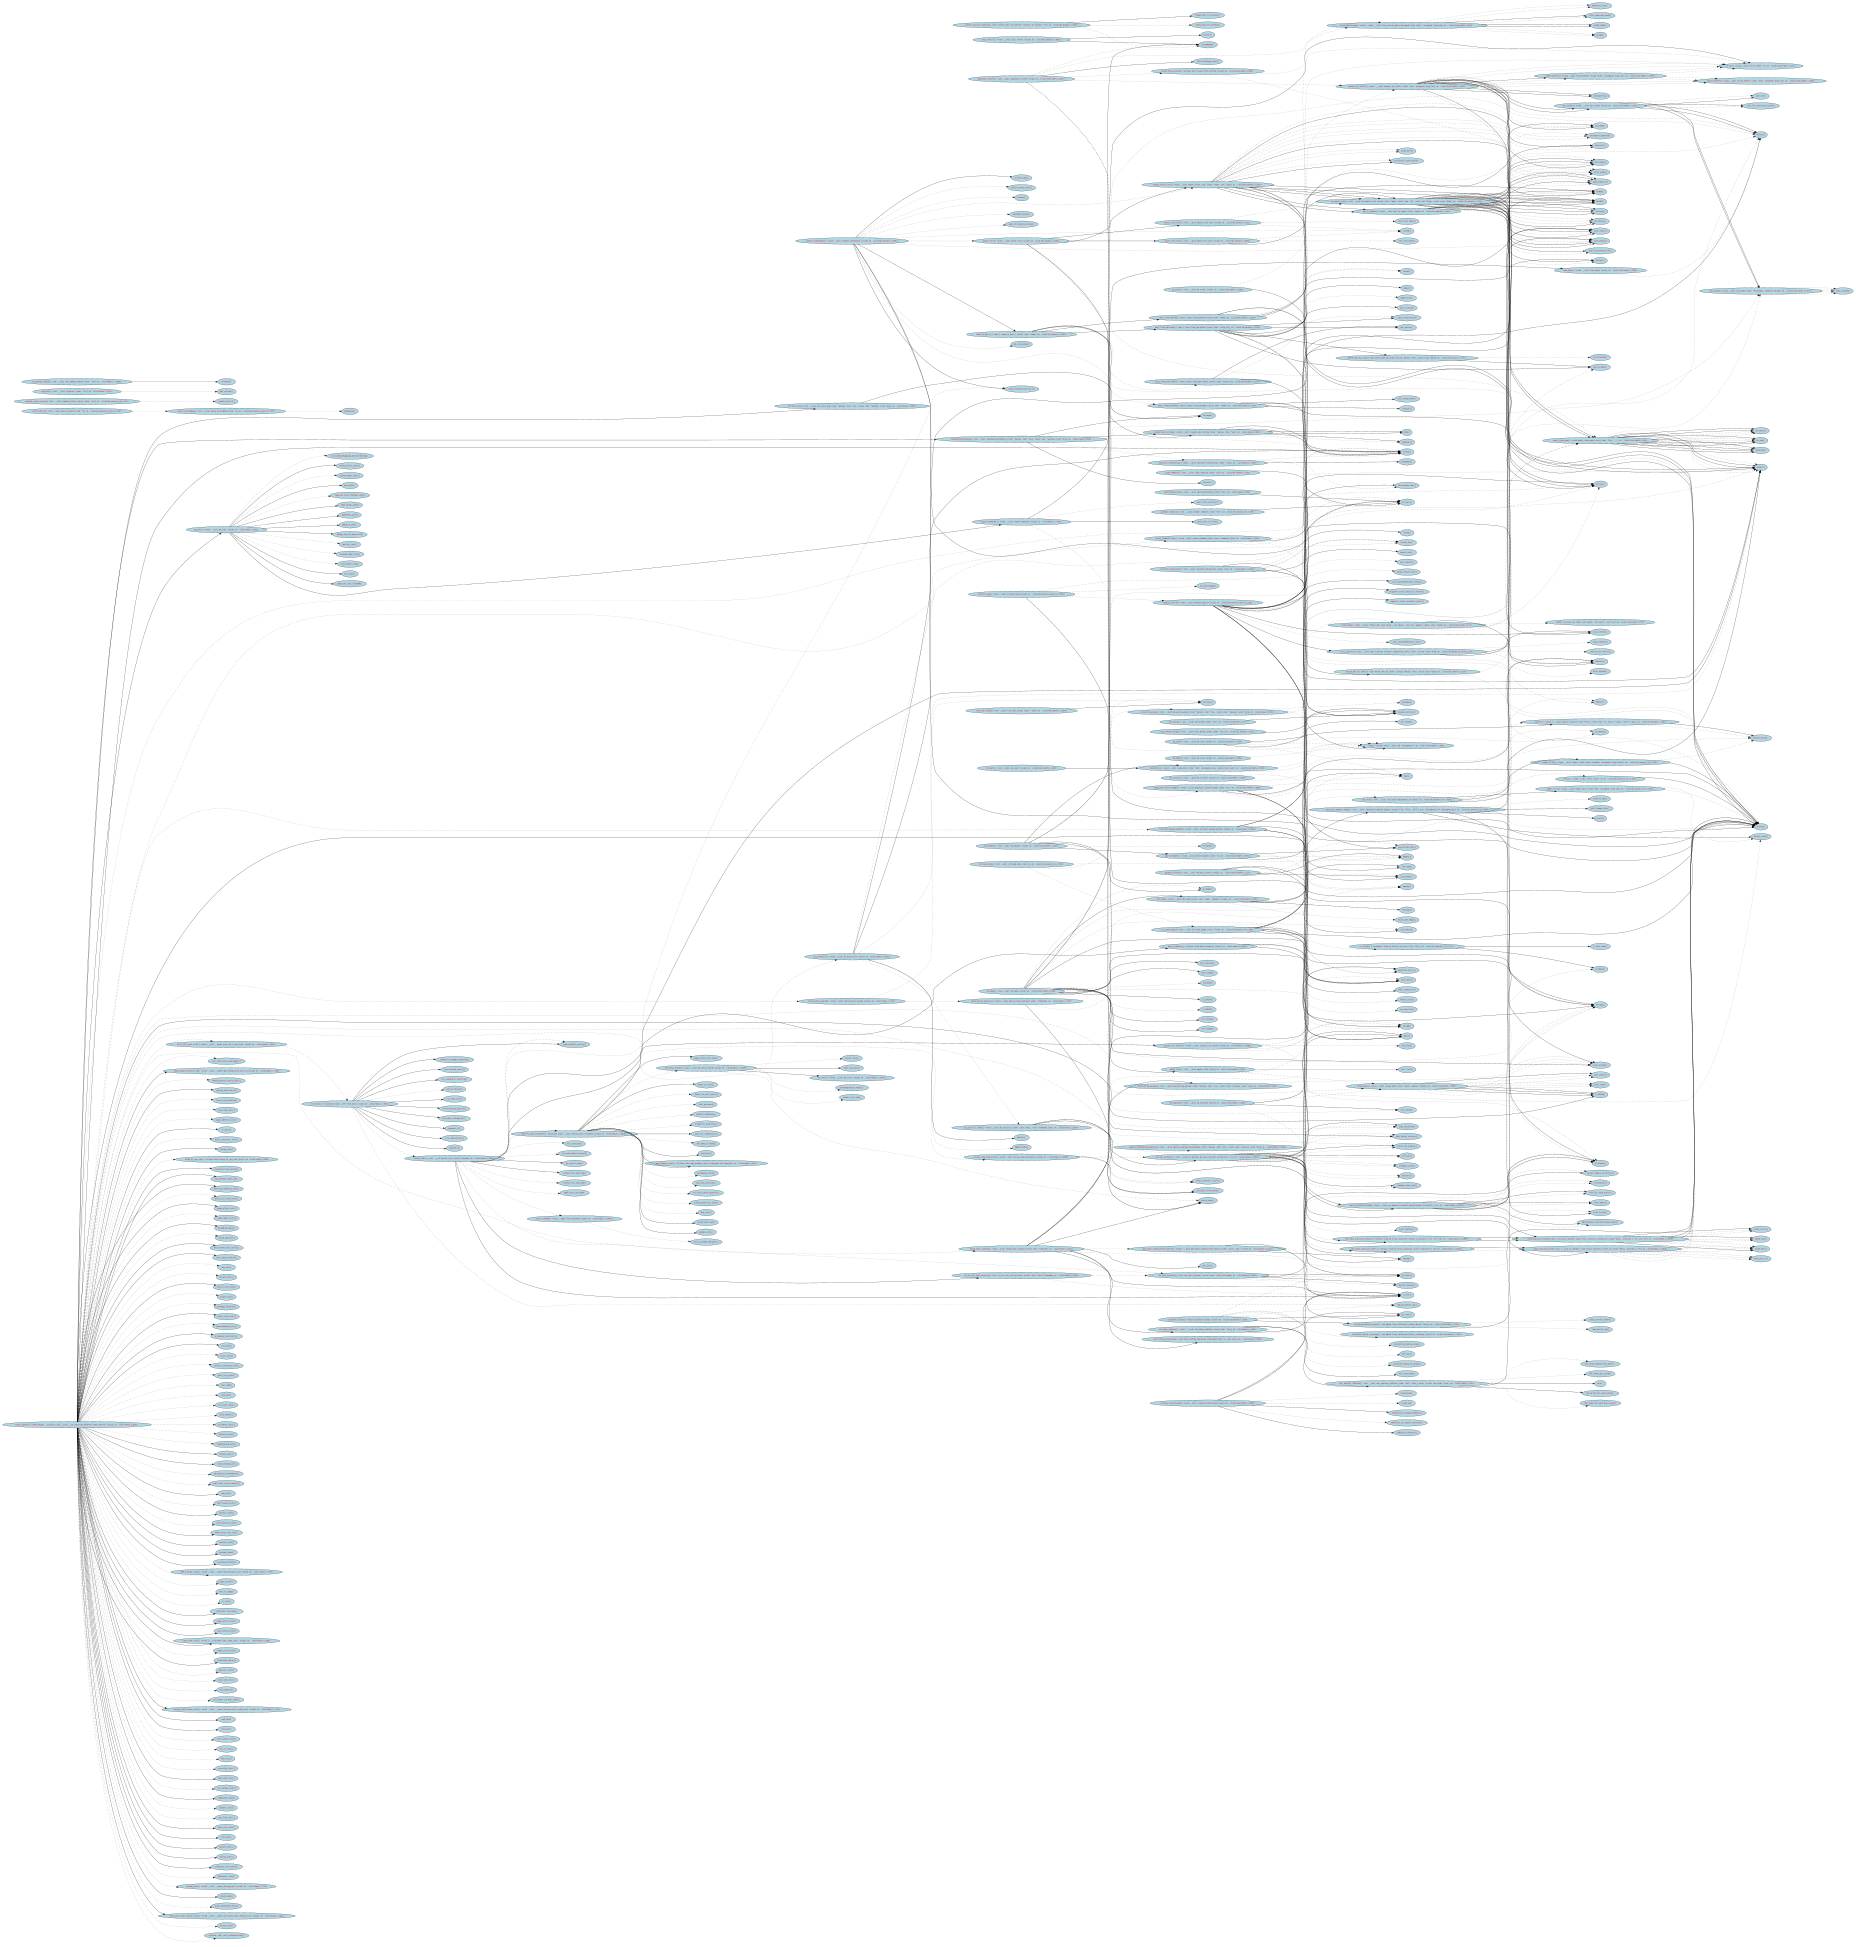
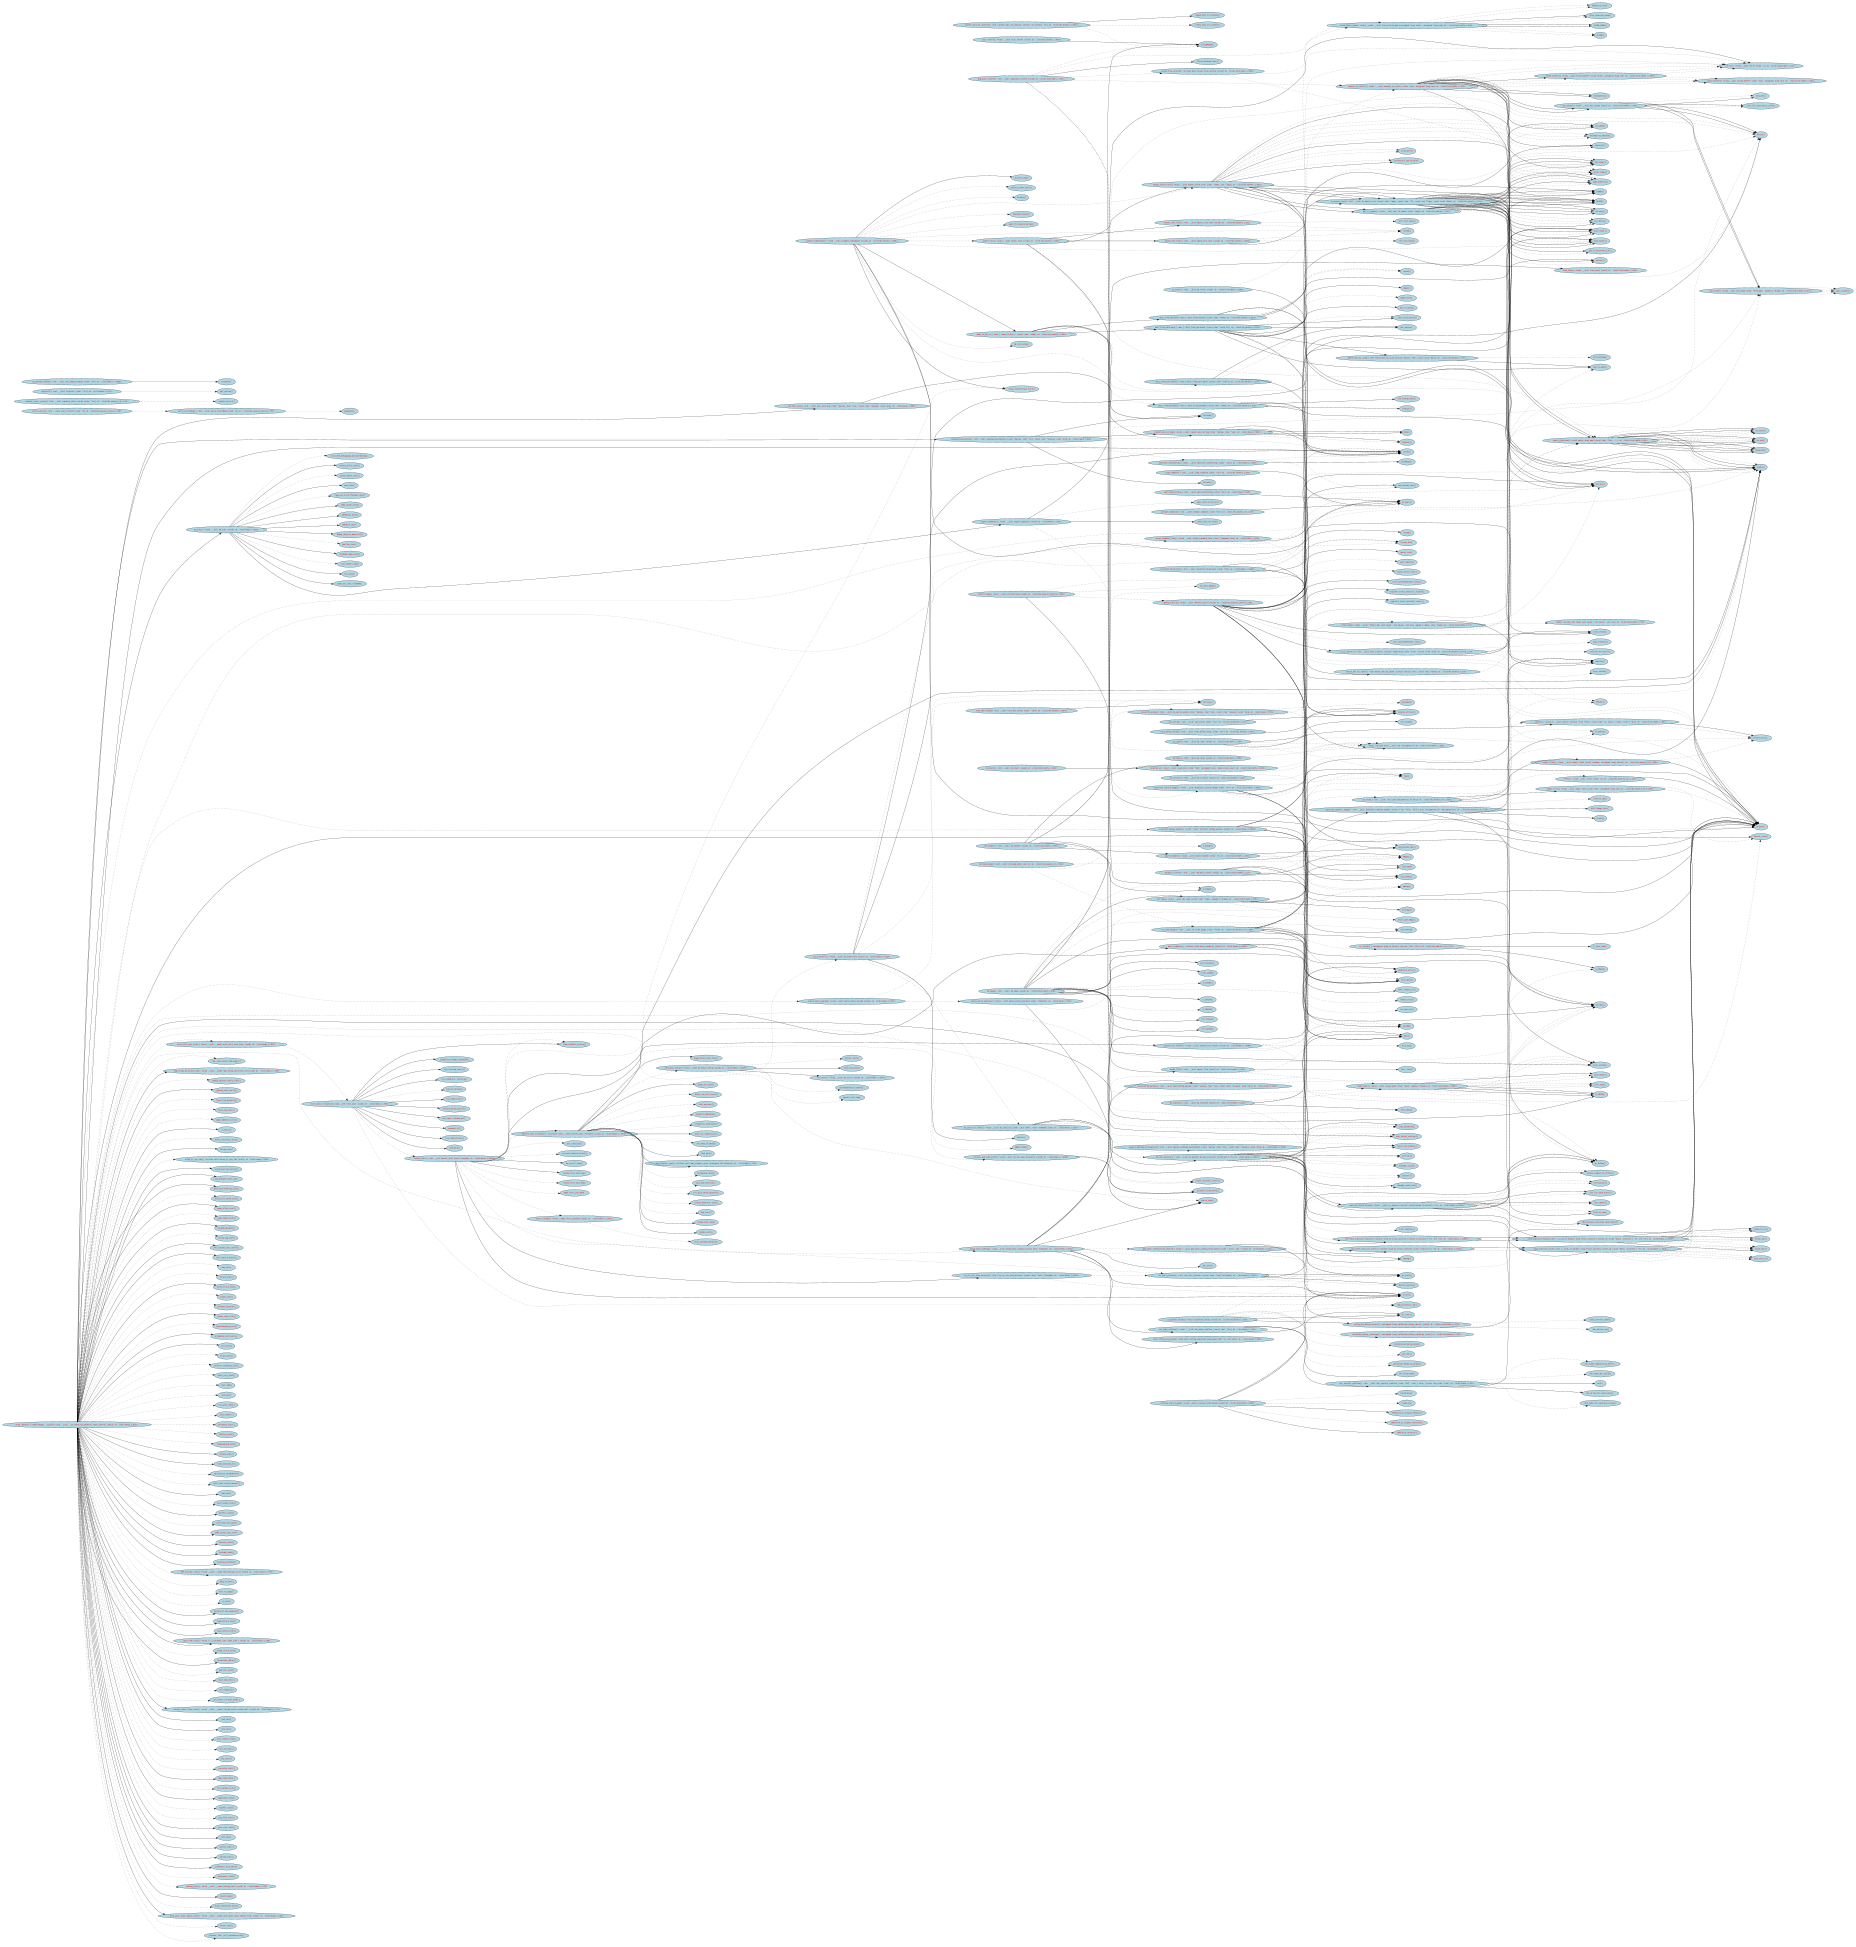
node "strstr()": removed
edge "mm_init() <void __init mm_init (void) at ./init/main.c:821>:" -> "ioremap_huge_init()": style dotted -> solid
node "setup_per_cpu_name()": label "setup_per_cpu_name()" -> "setup_per_cpu_pageset()"
